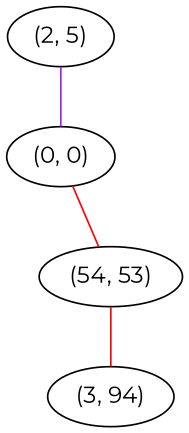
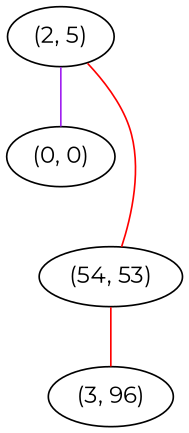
edge "(0, 0)" -- "(54, 53)": now "(2, 5)" -- "(54, 53)"
node "(3, 94)": label "(3, 94)" -> "(3, 96)"
